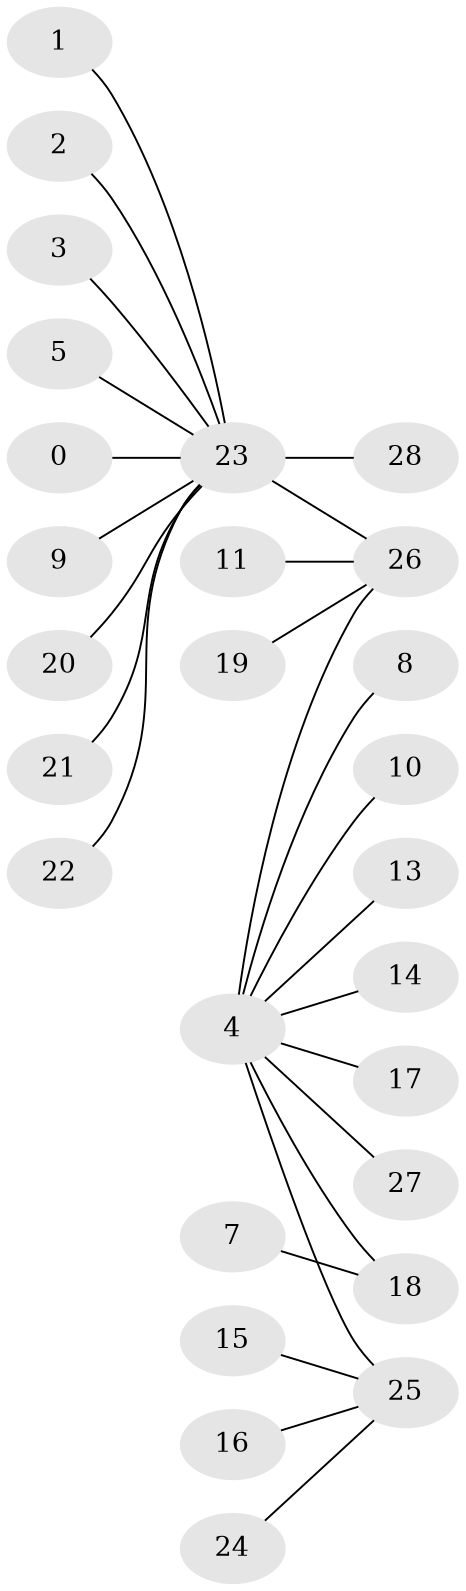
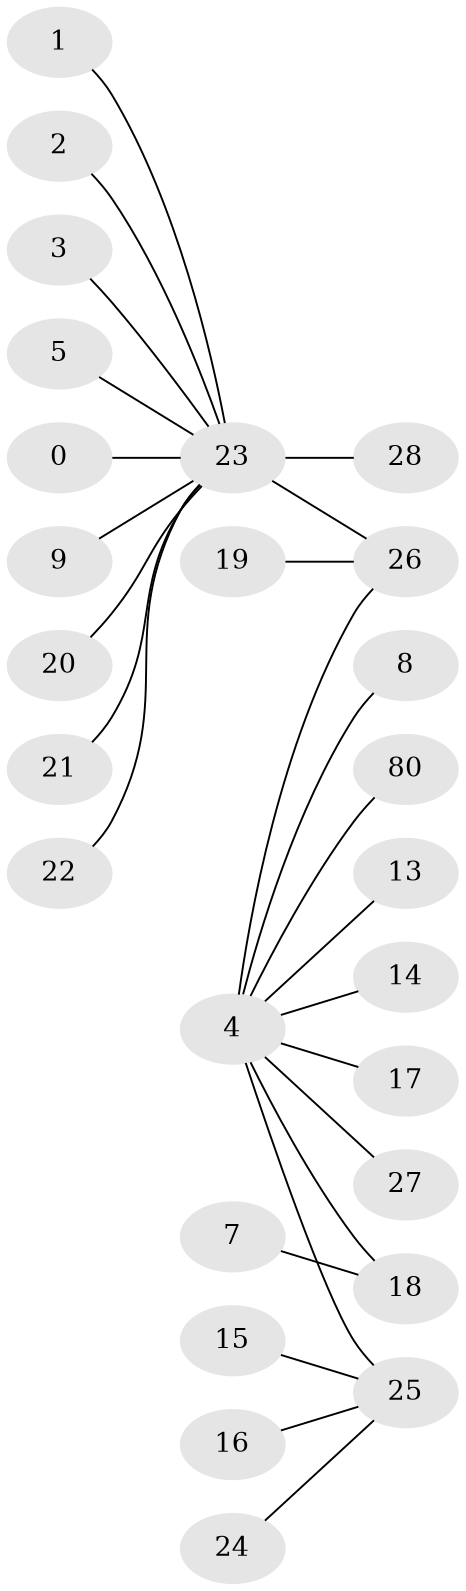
node "11": removed
node "10": label "10" -> "80"
